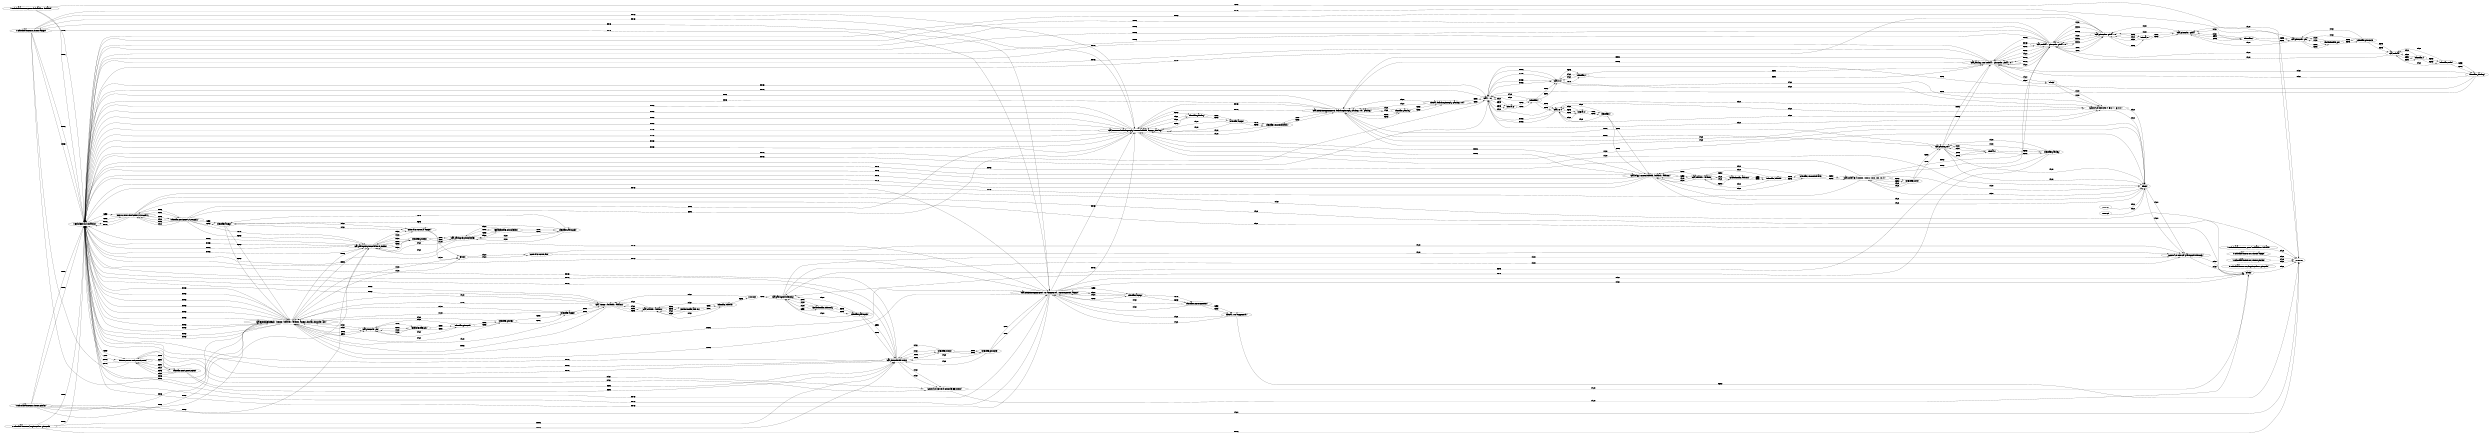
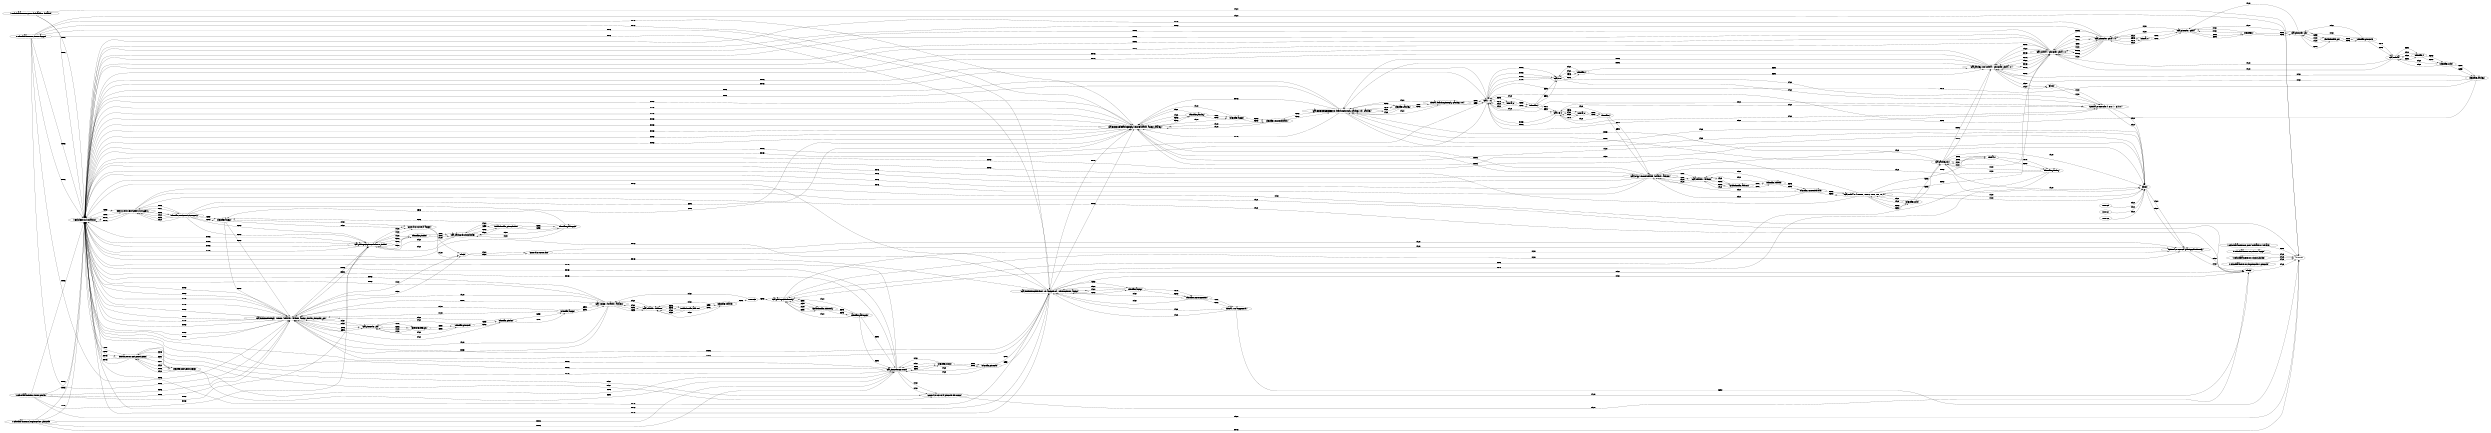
edge "(MethodParameterIn,const bt_bdaddr_t *bd_addr)" -> "1000100": label "CFG: " -> "AST: "
edge "(MethodParameterIn,uint8_t accept)" -> "1000100": label "DDG: " -> "AST: "
node "1000126": added
edge "(MethodParameterOut,const bt_bdaddr_t *bd_addr)" -> "1000100": label "AST: " -> "CFG: "
